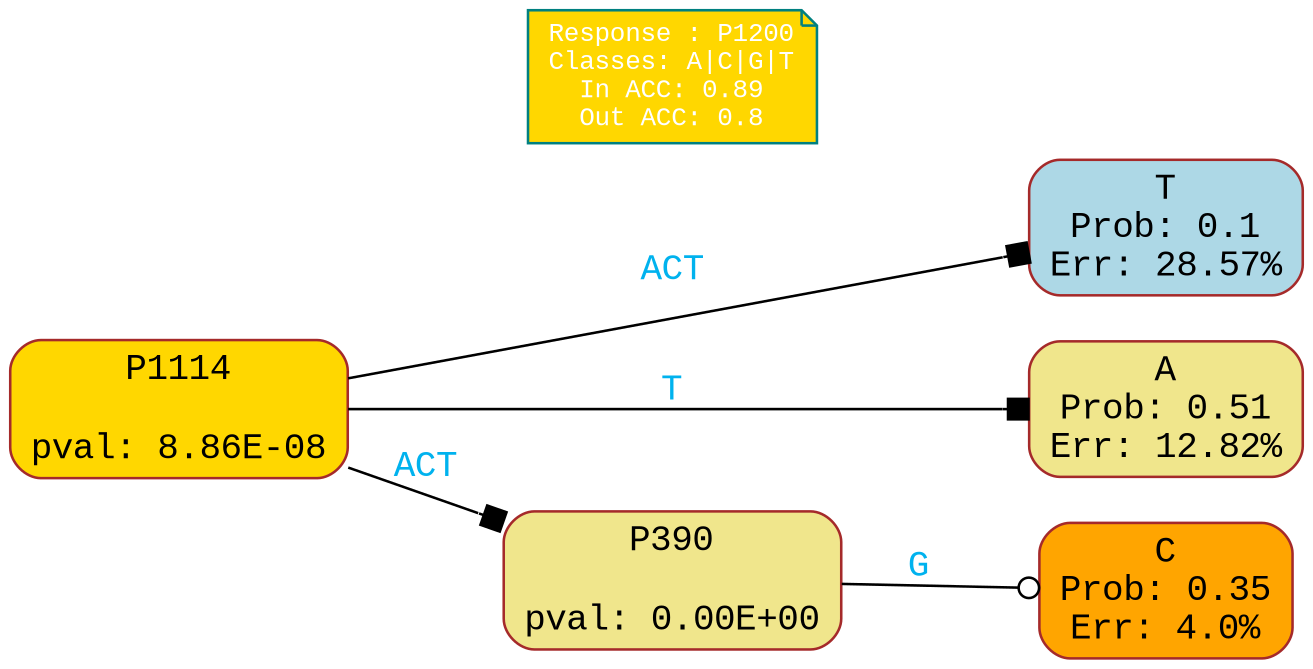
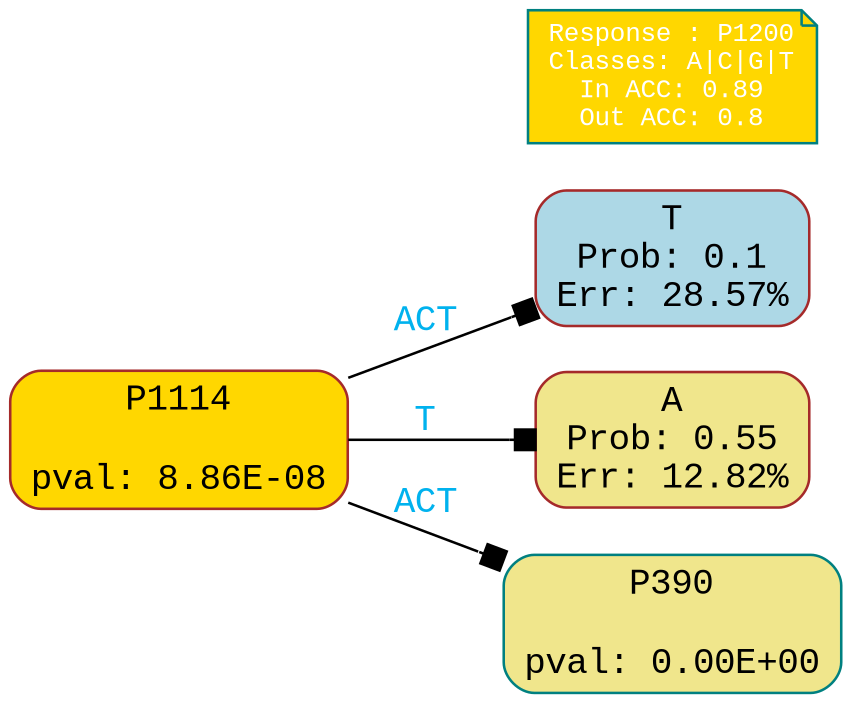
node "A Prob: 0.51 Err: 12.82%": label "A Prob: 0.51 Err: 12.82%" -> "A Prob: 0.55 Err: 12.82%"
node "P390 pval: 0.00E+00": color brown -> teal
node "C Prob: 0.35 Err: 4.0%": removed
